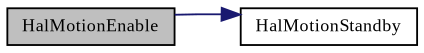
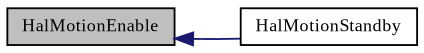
edge "HalMotionEnable" -> "HalMotionStandby": reversed
